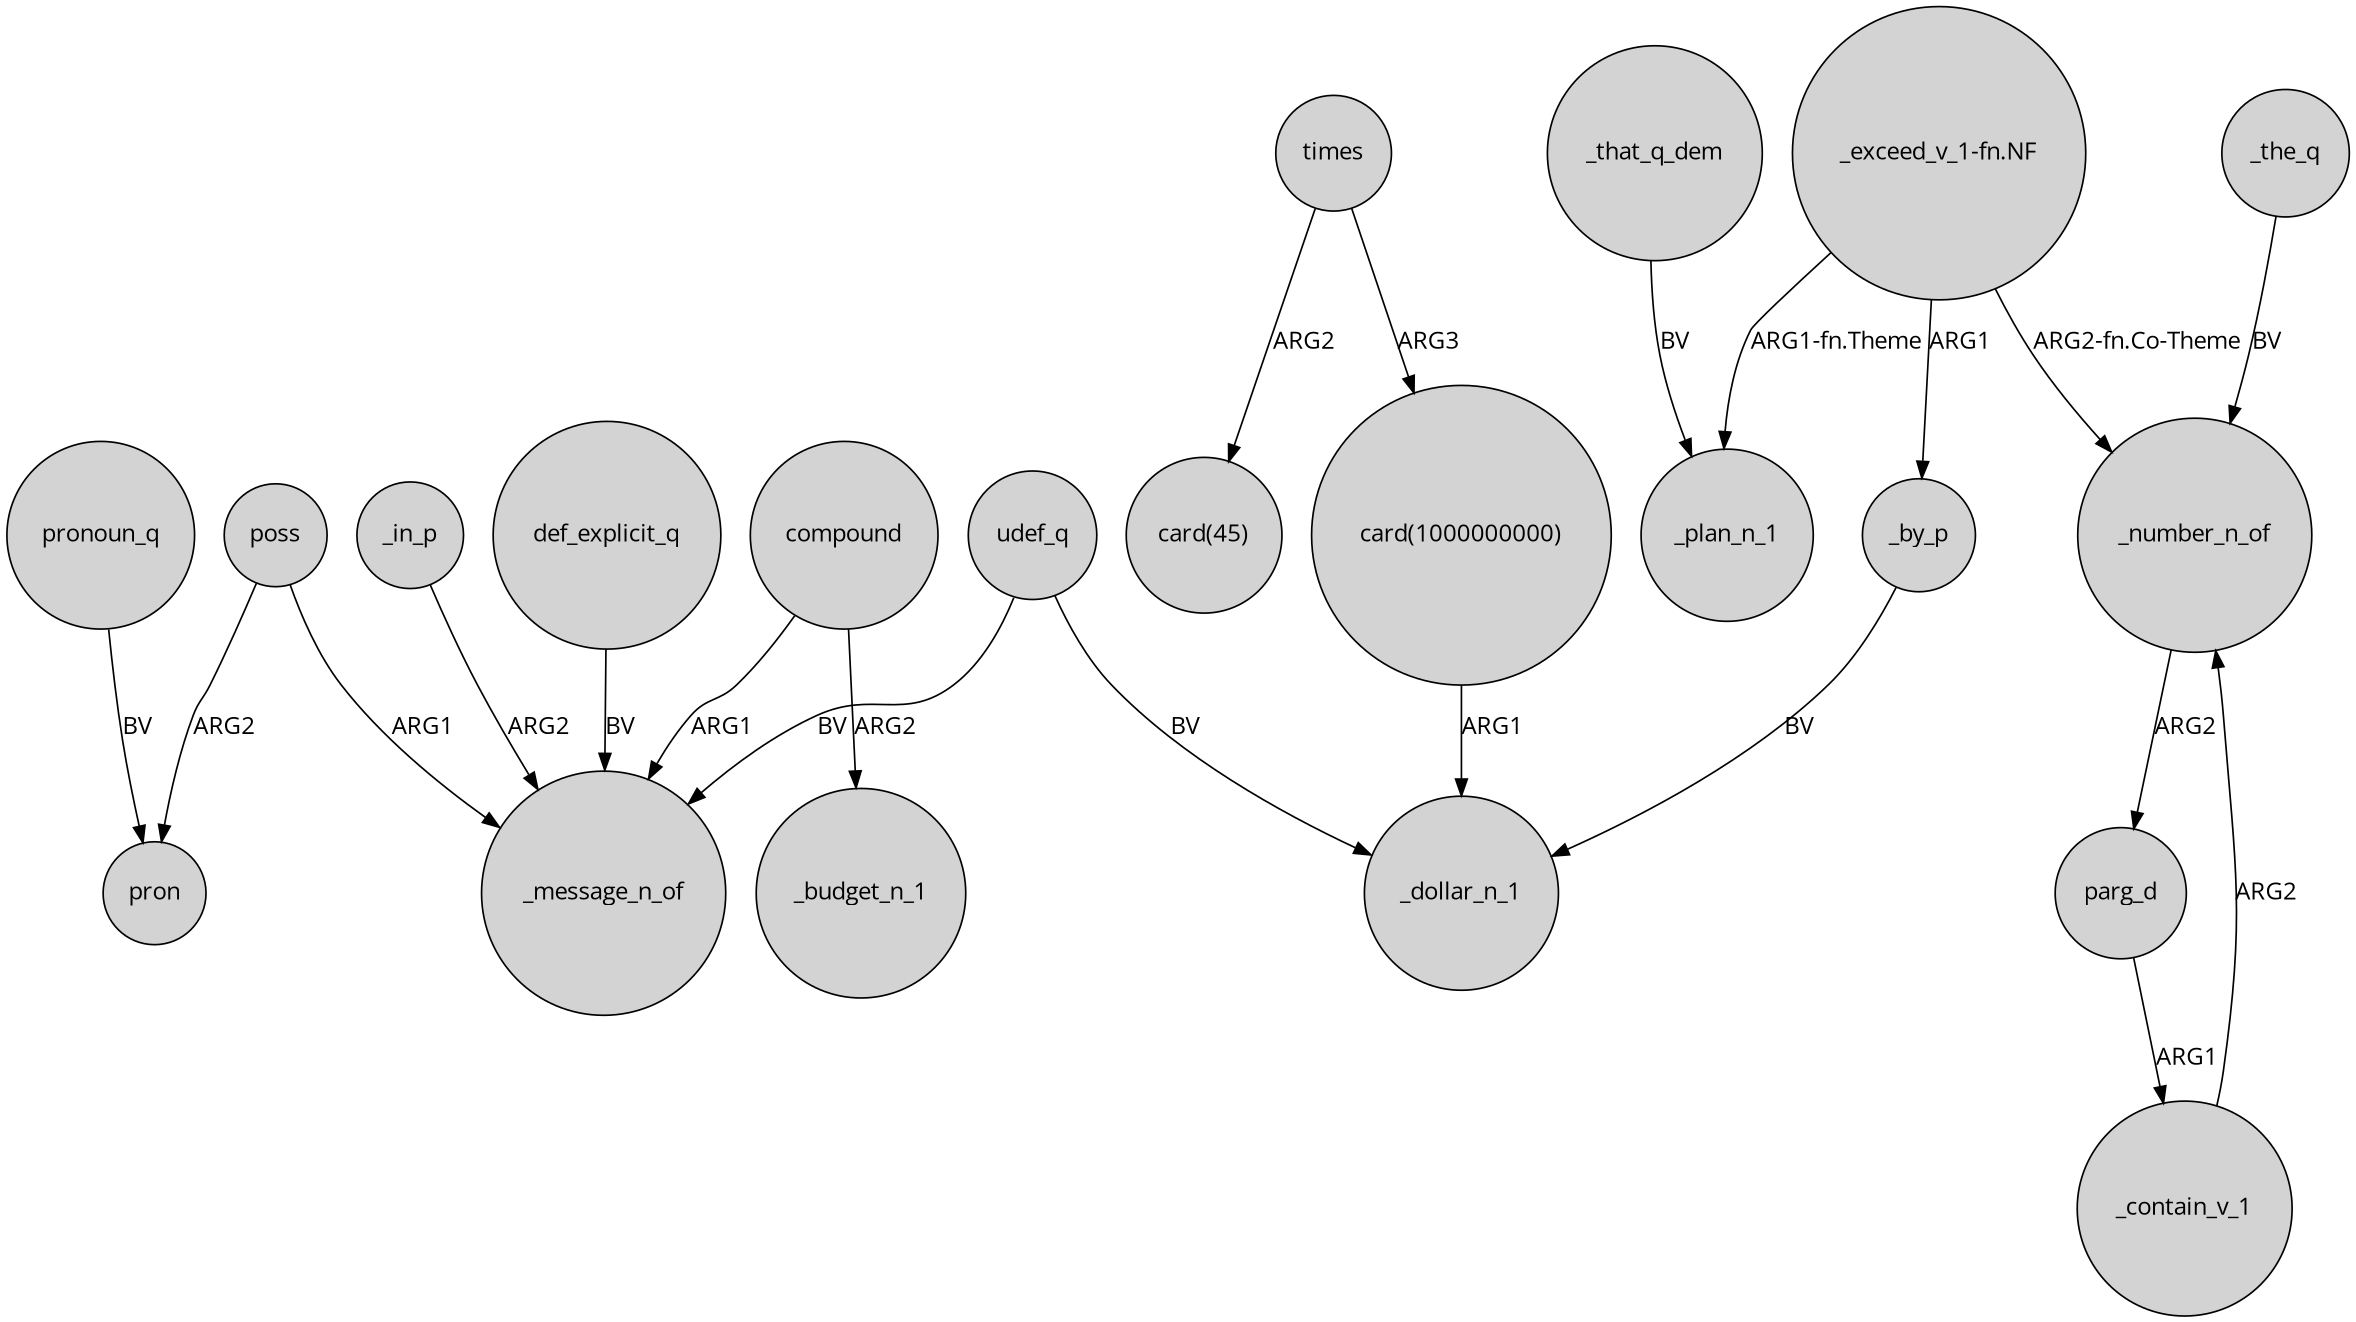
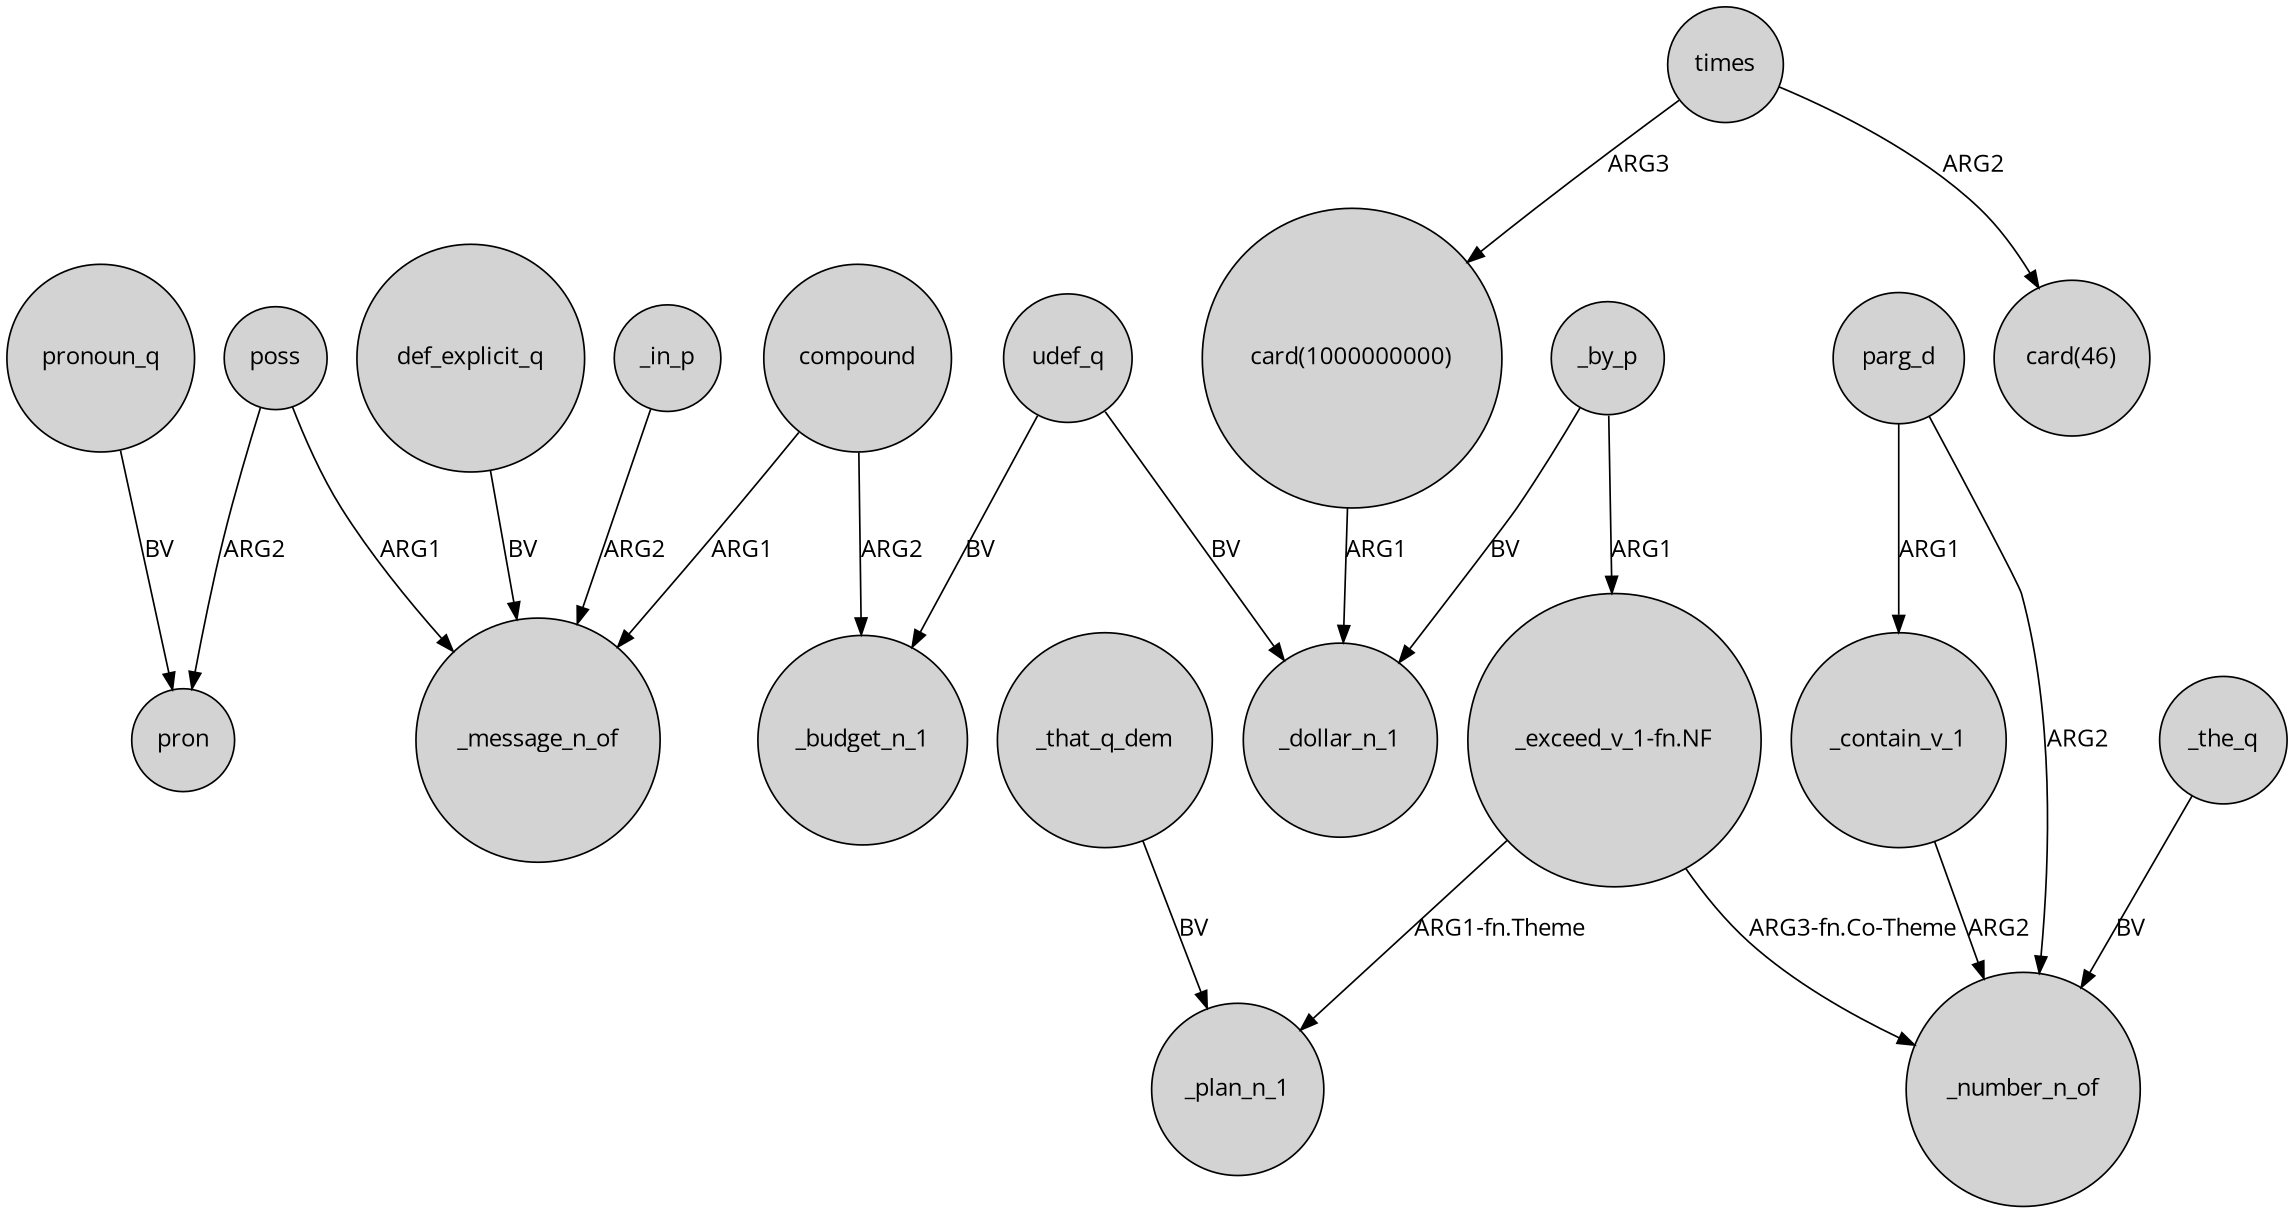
edge "_exceed_v_1-fn.NF" -> "_number_n_of": label "ARG2-fn.Co-Theme" -> "ARG3-fn.Co-Theme"
edge "_exceed_v_1-fn.NF" -> "_by_p": reversed
node "card(45)": label "card(45)" -> "card(46)"
edge "udef_q" -> "_message_n_of": now "udef_q" -> "_budget_n_1"
edge "_number_n_of" -> "parg_d": reversed
